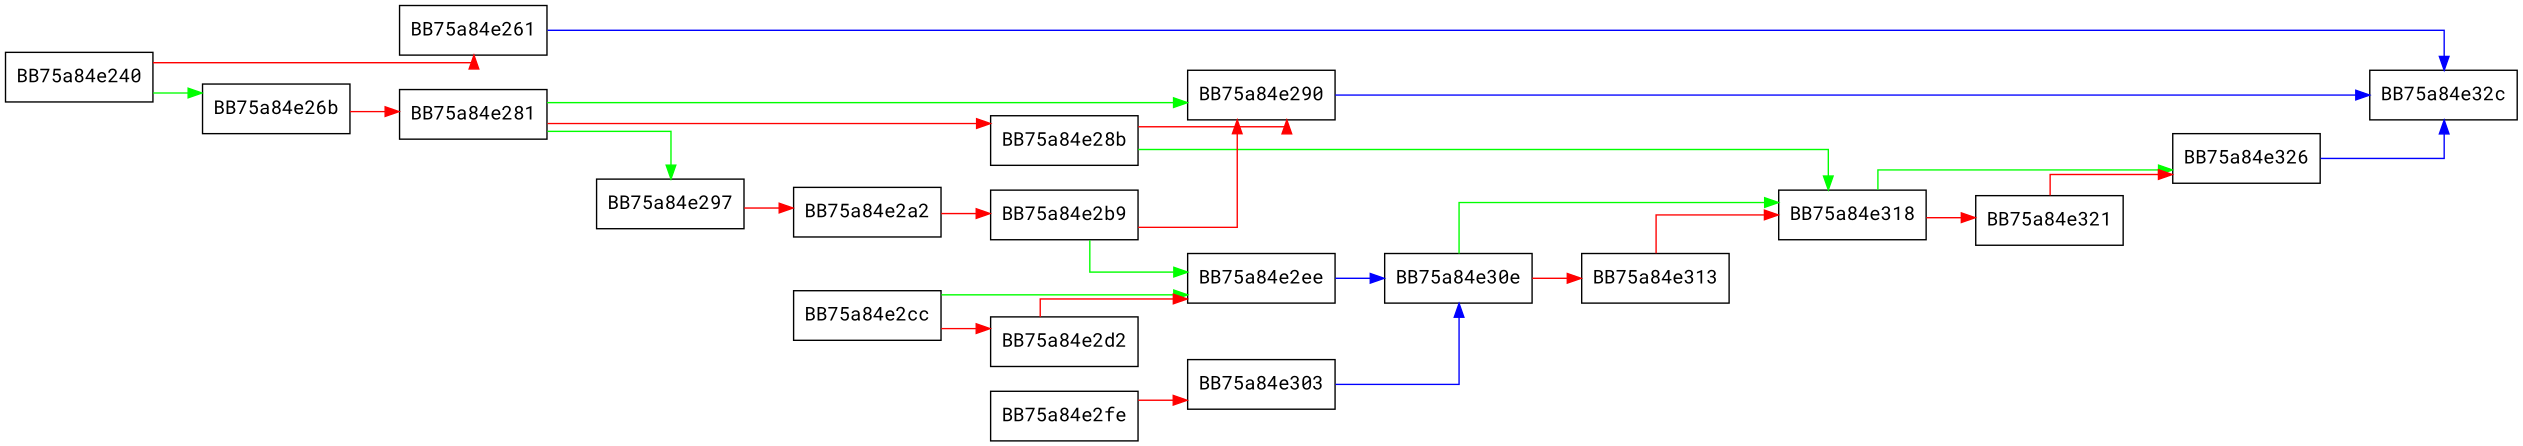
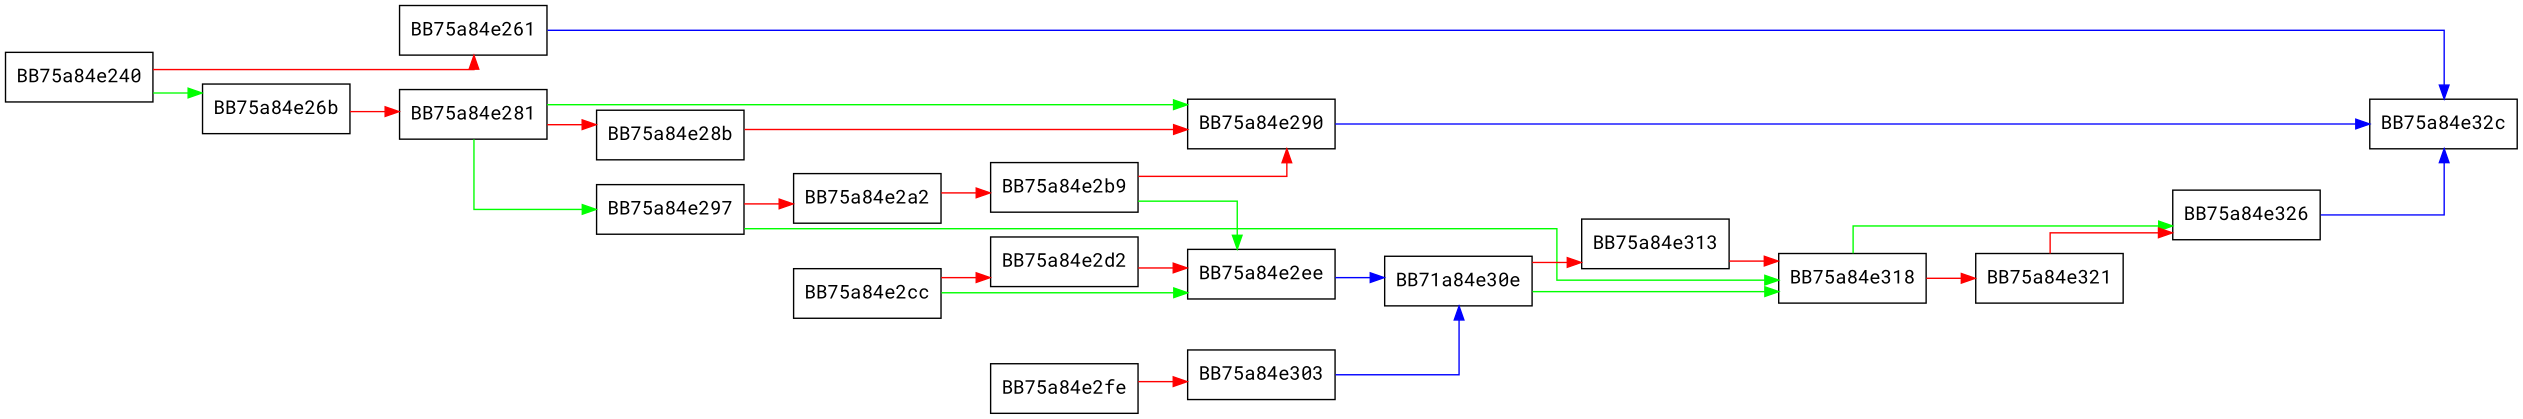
edge "BB75a84e28b" -> "BB75a84e318": now "BB75a84e297" -> "BB75a84e318"
node "BB75a84e30e": label "BB75a84e30e" -> "BB71a84e30e"
